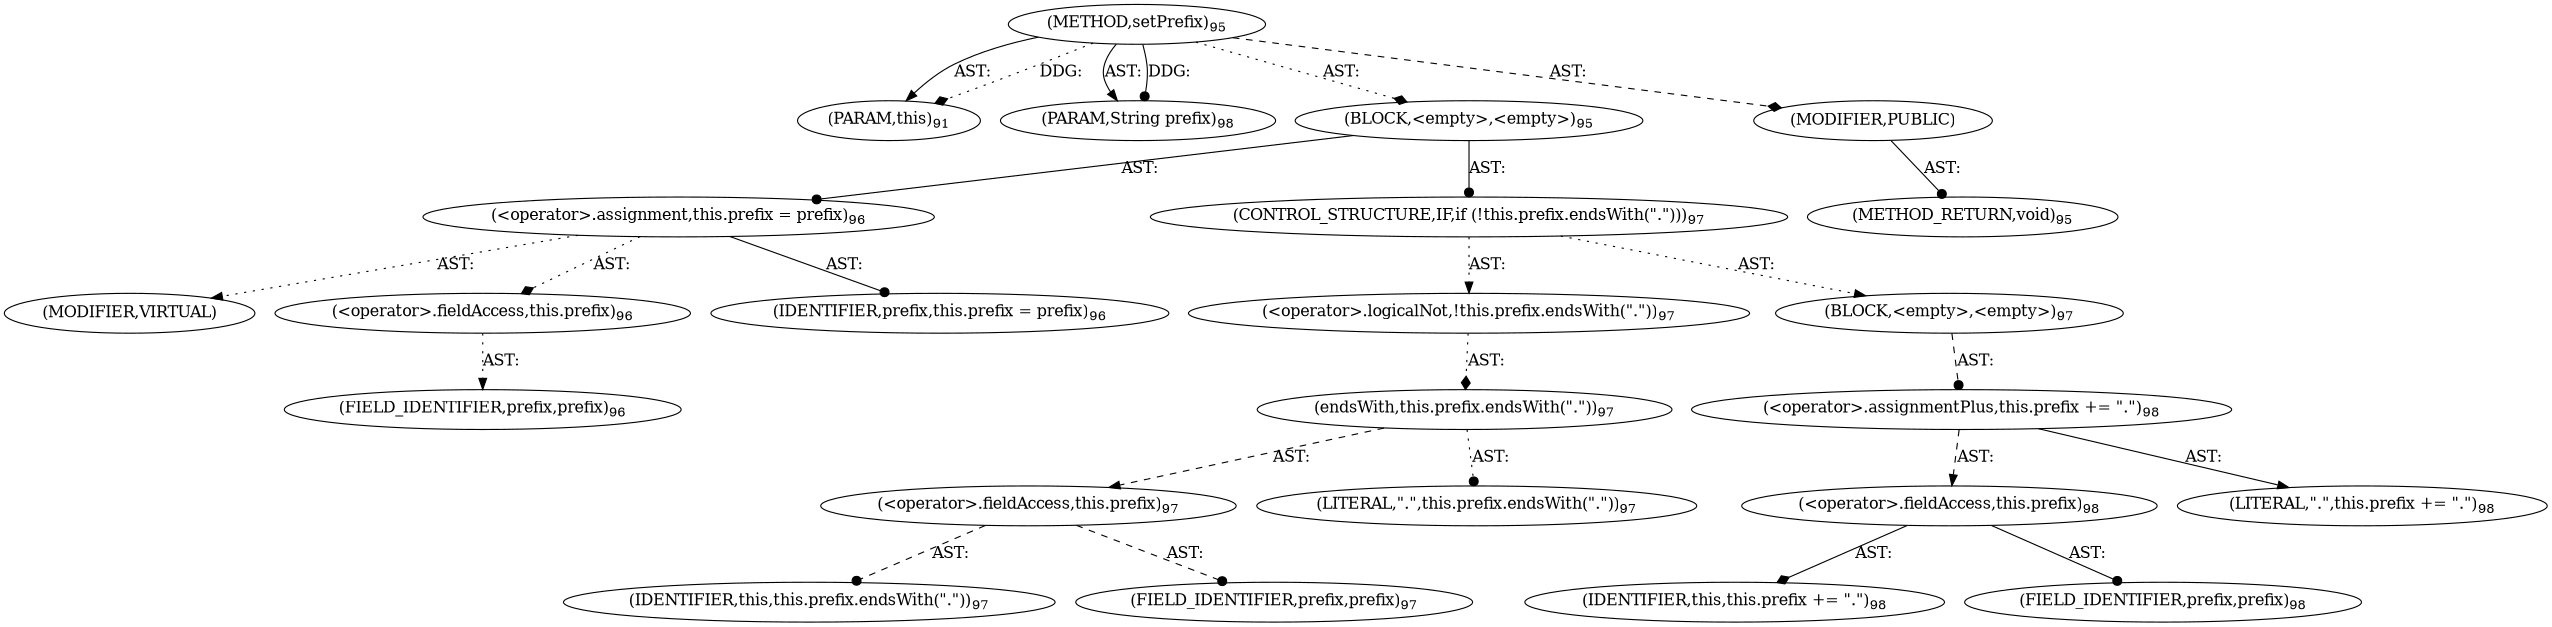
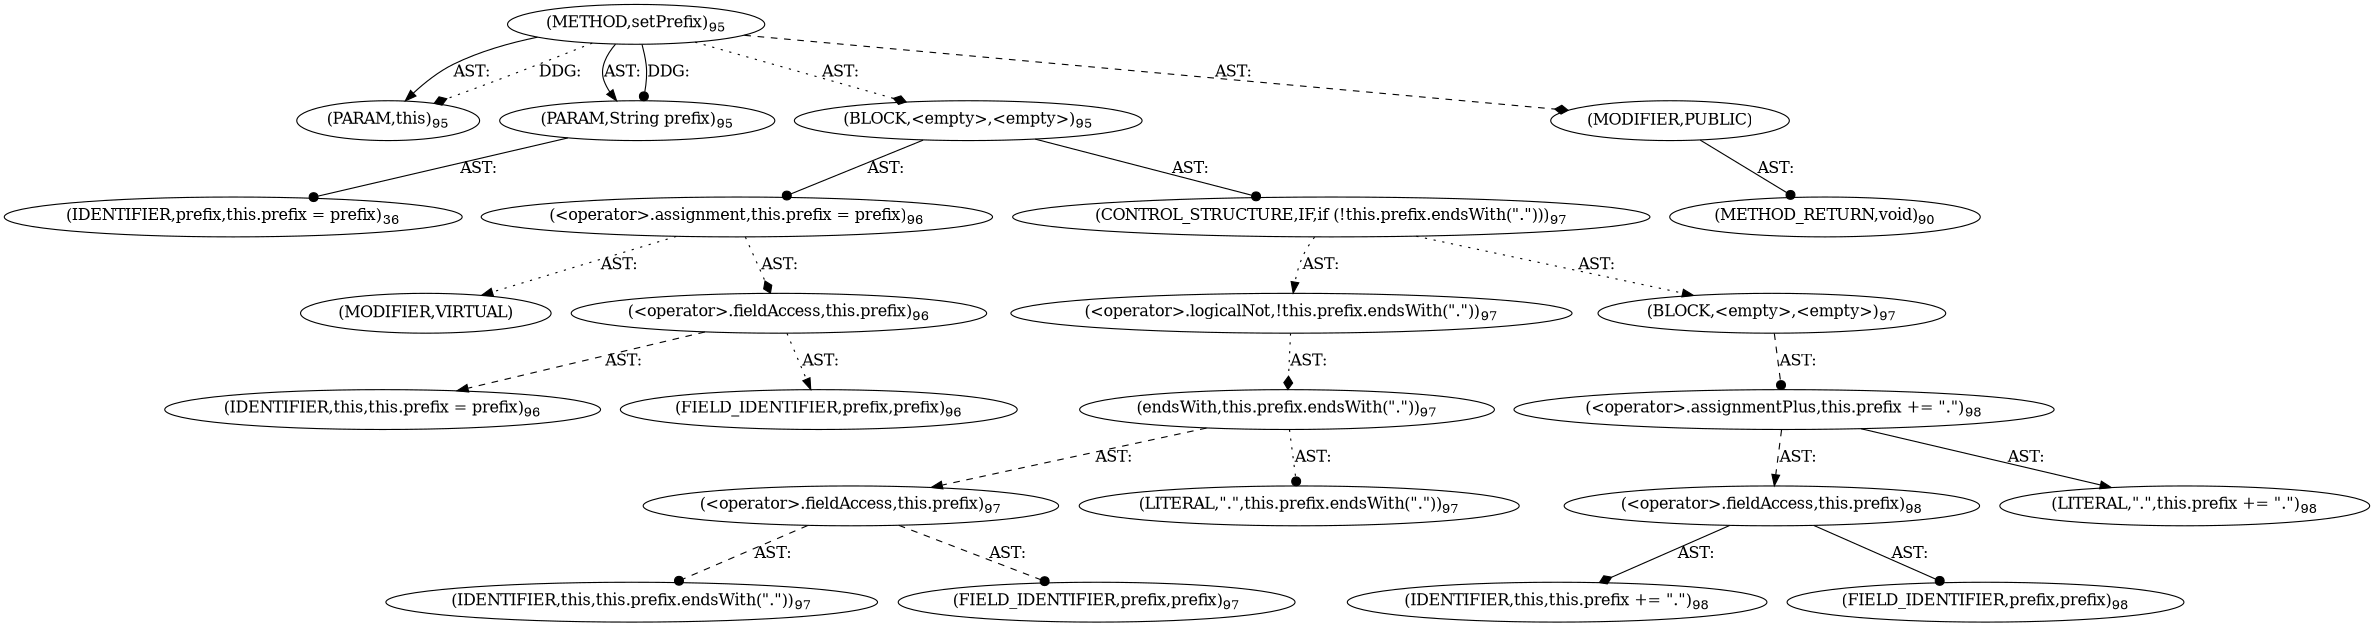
node "(PARAM,this)": text "91" -> "95"
node "(PARAM,String prefix)": text "98" -> "95"
node "(METHOD_RETURN,void)": text "95" -> "90"
edge "(<operator>.assignment,this.prefix = prefix)" -> "(IDENTIFIER,prefix,this.prefix = prefix)": now "(PARAM,String prefix)" -> "(IDENTIFIER,prefix,this.prefix = prefix)"
node "(IDENTIFIER,prefix,this.prefix = prefix)": text "96" -> "36"
node "(IDENTIFIER,this,this.prefix = prefix)": added
